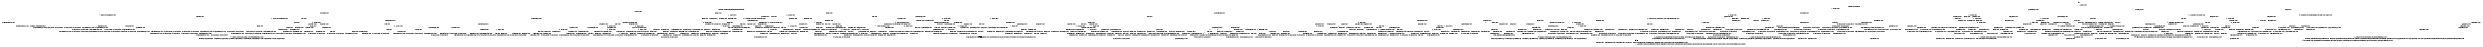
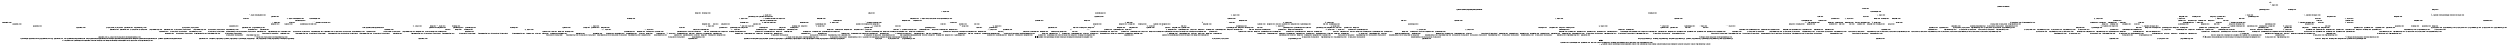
edge "s1" -> "s16": added, label "RSA_CLIENT_KEY_EXCHANGE / TIMEOUT"
edge "s13" -> "s77": label "CERTIFICATE / TIMEOUT" -> "RSA_CLIENT_HELLO / TIMEOUT"
edge "s16" -> "s6": label "APPLICATION / TIMEOUT" -> "CHANGE_CIPHER_SPEC / TIMEOUT"
